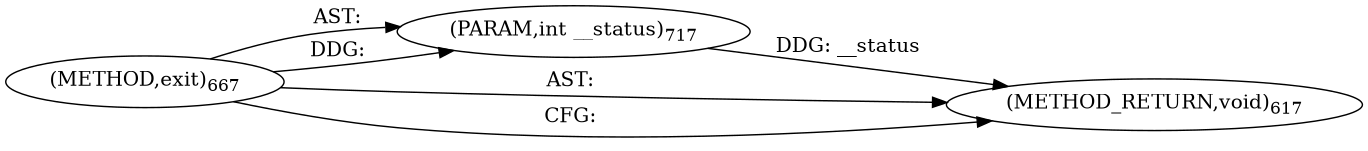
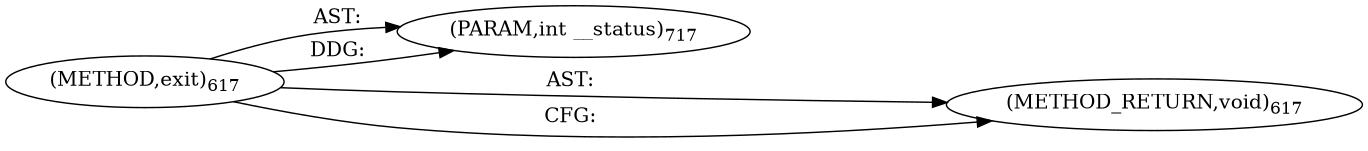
edge "(PARAM,int __status)" -> "(METHOD_RETURN,void)": removed, label "DDG: __status"
node "(METHOD,exit)": text "667" -> "617"
